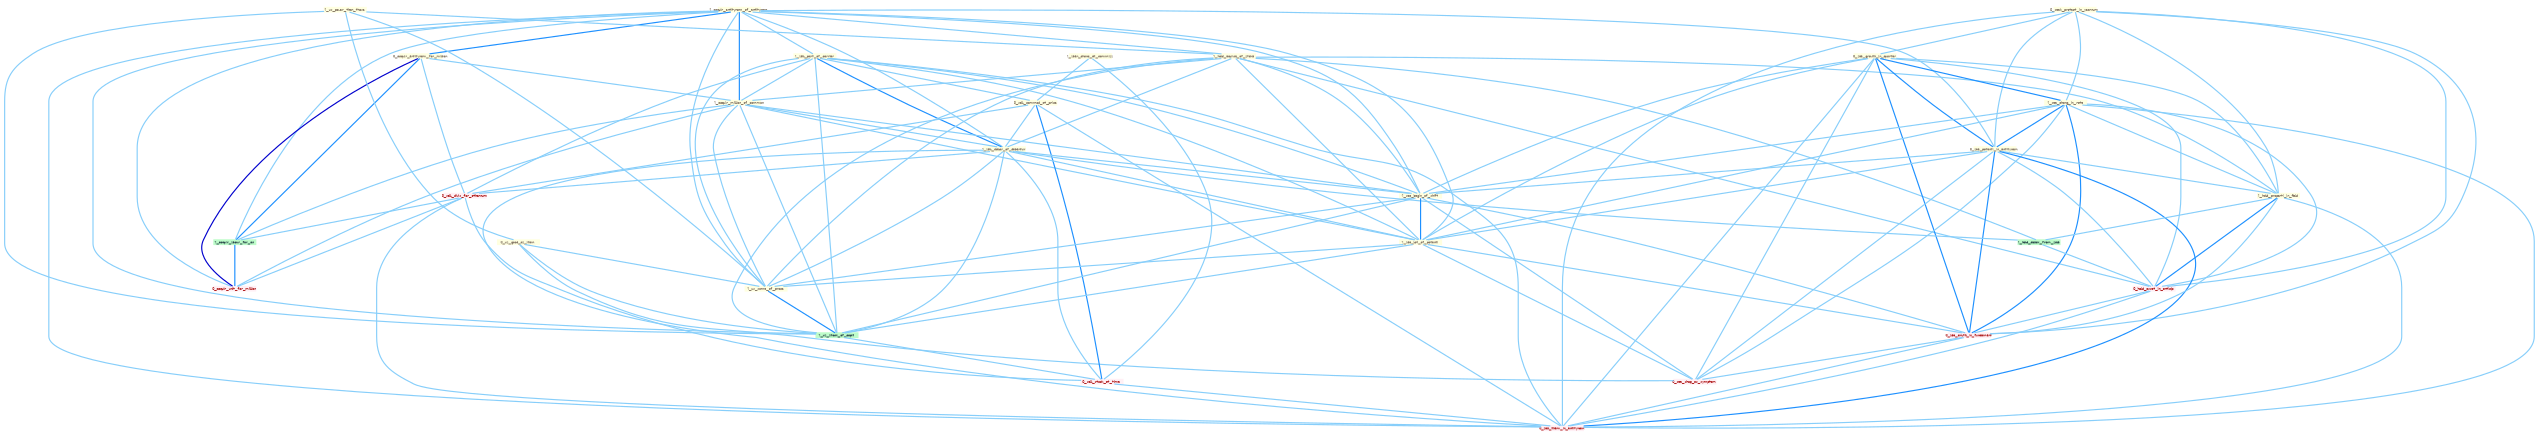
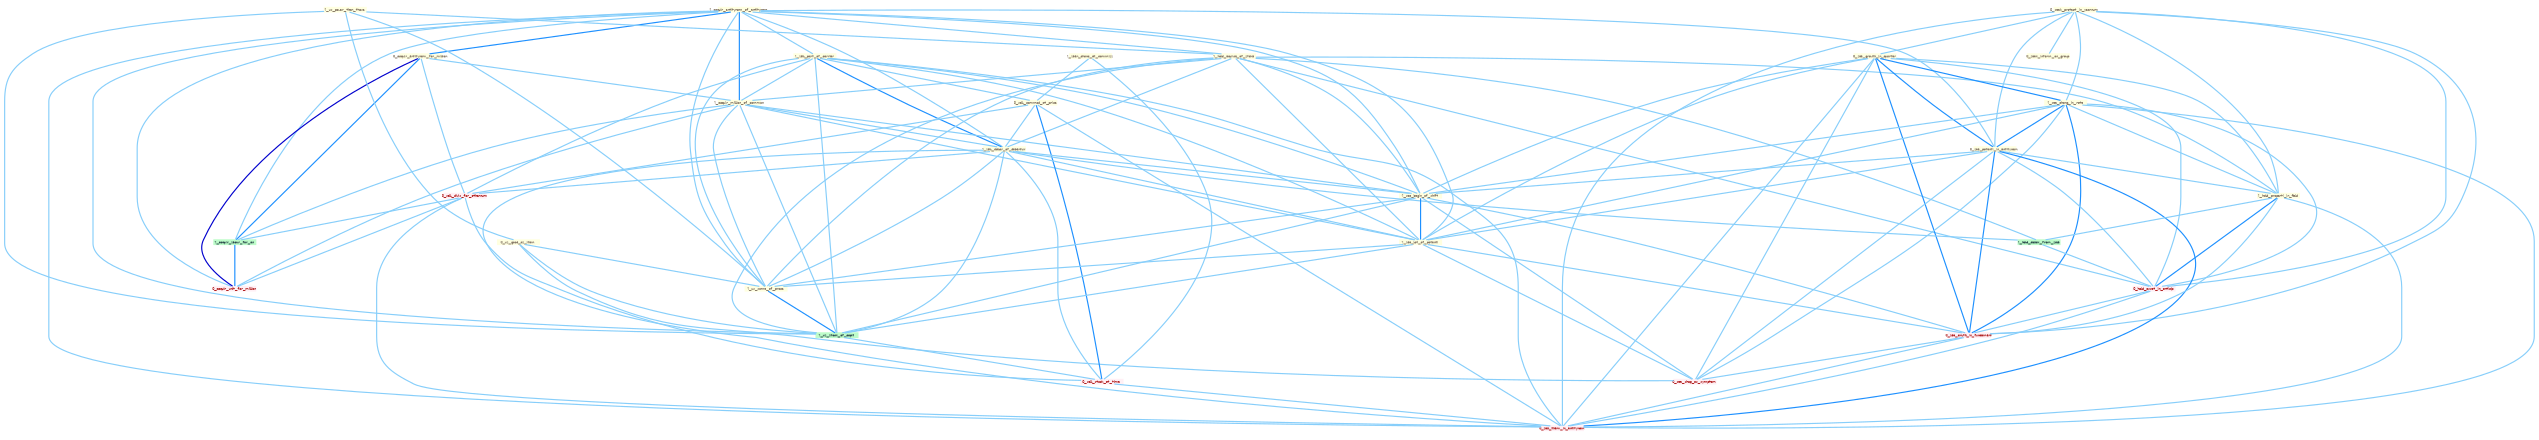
node "0_seek_inform_on_group": added
